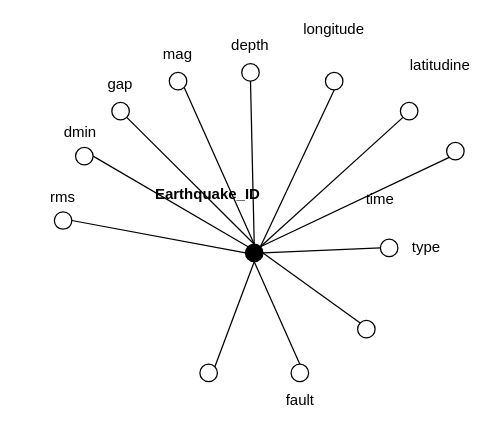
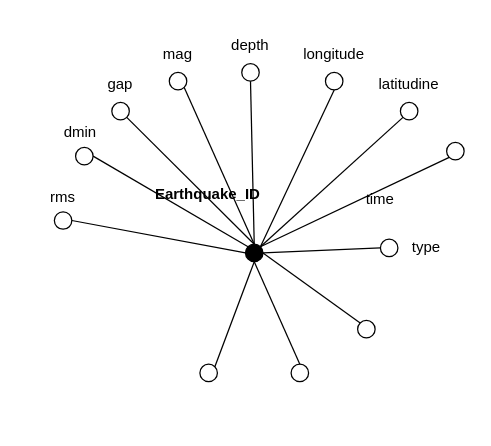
node "longitude": moved (334, 29) -> (334, 54)
node "latitudine": moved (441, 65) -> (409, 84)
node "fault": removed
